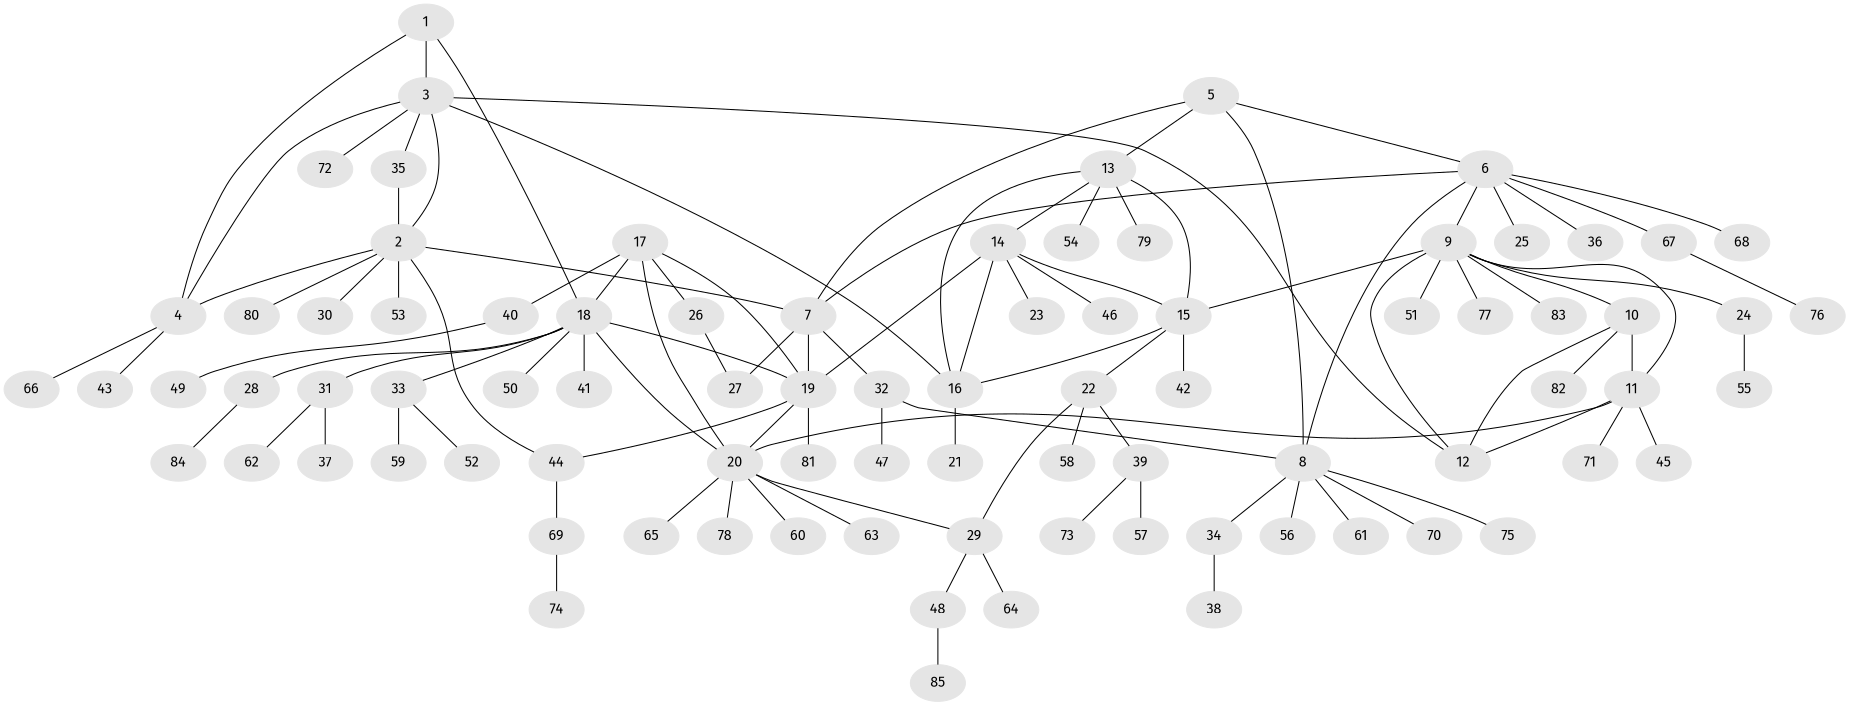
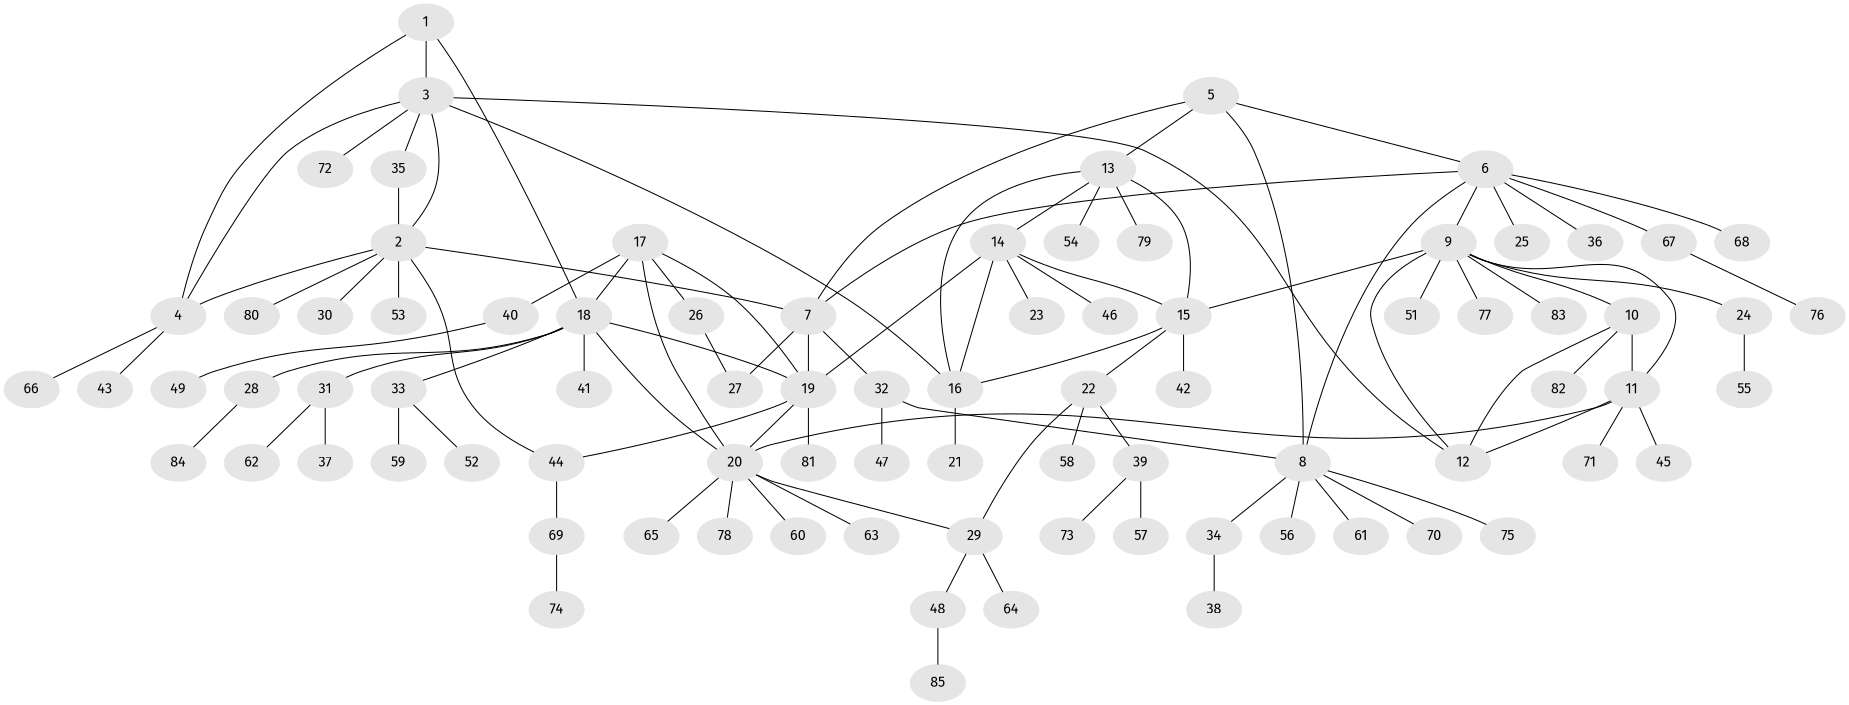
node "50": removed
